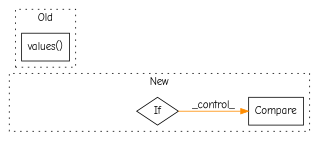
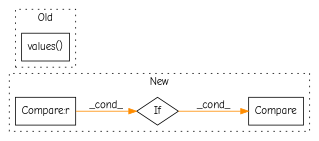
edge "If" -> "Compare": label "_control_" -> "_cond_"
node "Compare:r": added
